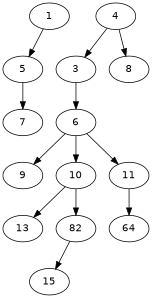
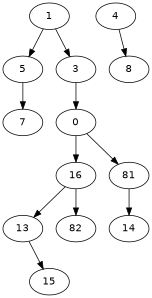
edge "4" -> "3": now "1" -> "3"
node "6": label "6" -> "0"
node "9": removed
node "10": label "10" -> "16"
node "11": label "11" -> "81"
node "64": label "64" -> "14"
edge "82" -> "15": now "13" -> "15"
